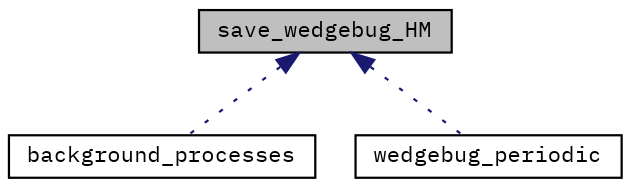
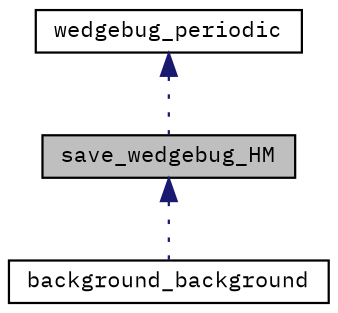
edge "wedgebug_periodic" -> "save_wedgebug_HM": reversed
node "background_processes": label "background_processes" -> "background_background"
